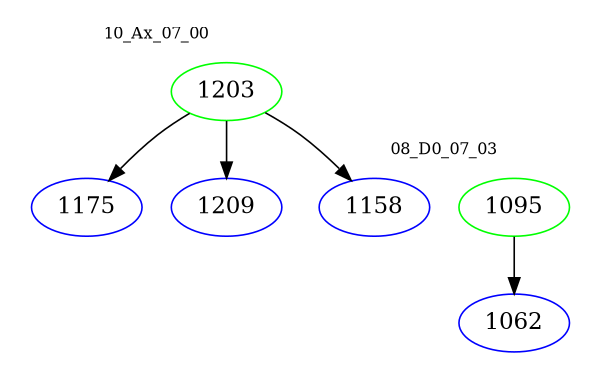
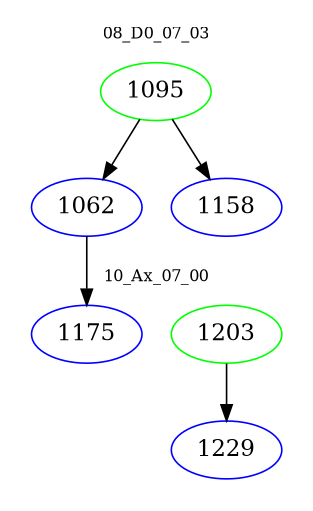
edge "1203" -> "1175": now "1062" -> "1175"
edge "1203" -> "1158": now "1095" -> "1158"
node "1209": label "1209" -> "1229"
